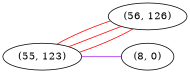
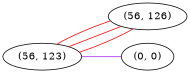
node "(55, 123)": label "(55, 123)" -> "(56, 123)"
node "(8, 0)": label "(8, 0)" -> "(0, 0)"
